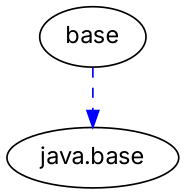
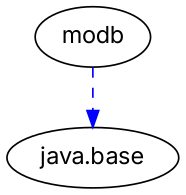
node "base": label "base" -> "modb"
